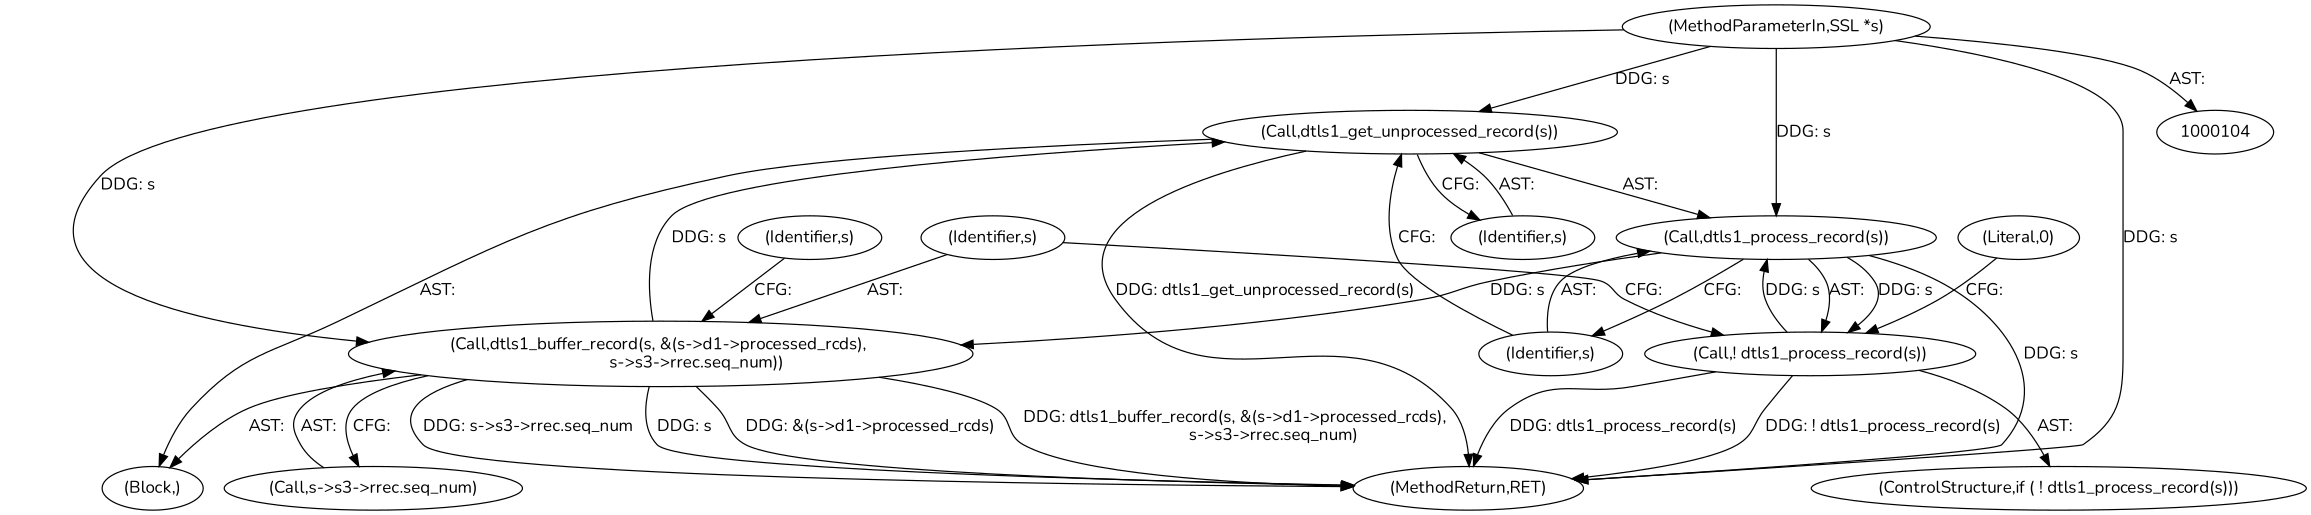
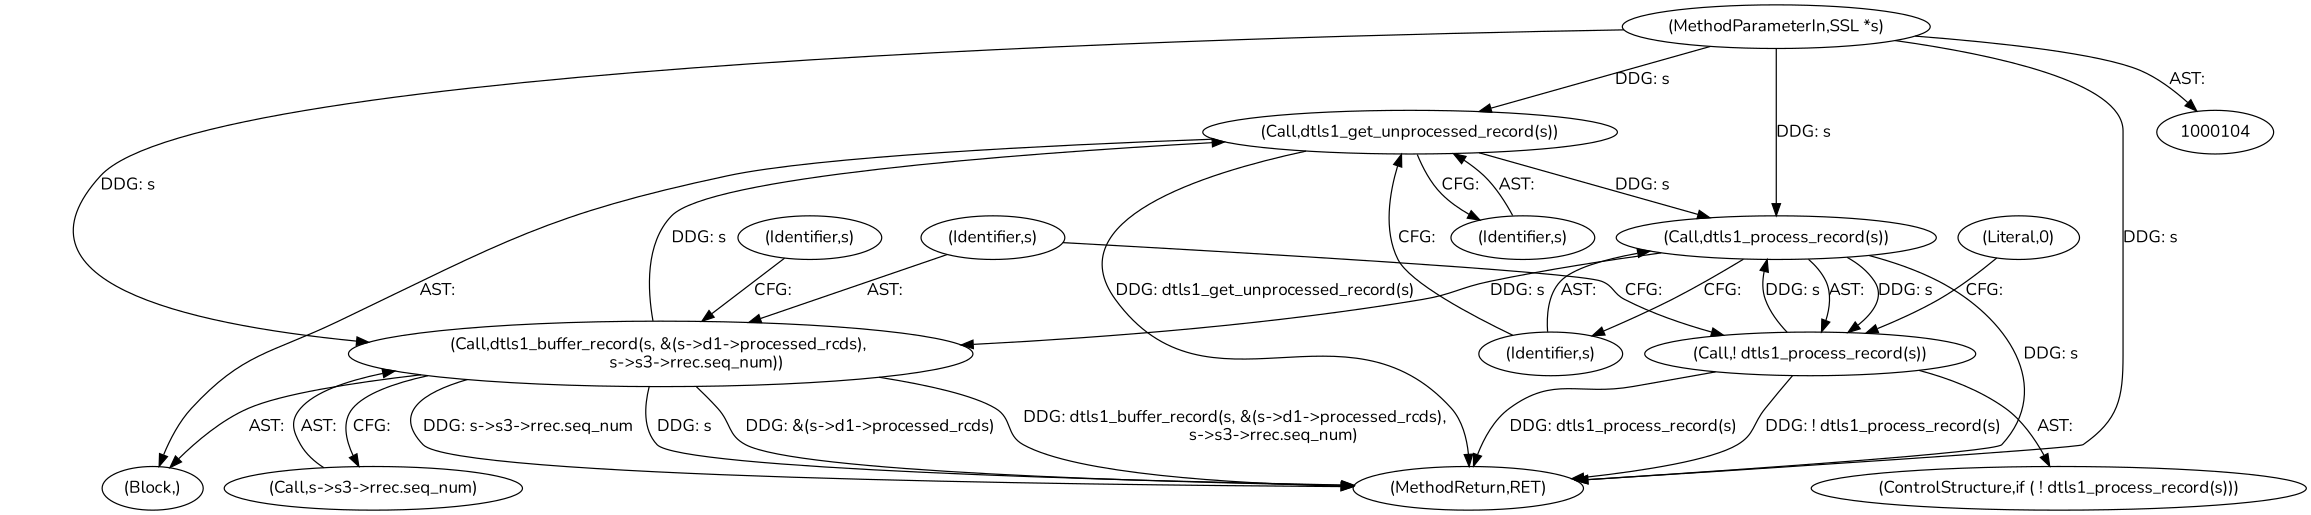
edge "(Call,dtls1_get_unprocessed_record(s))" -> "(Call,dtls1_process_record(s))": label "AST: " -> "DDG: s"
